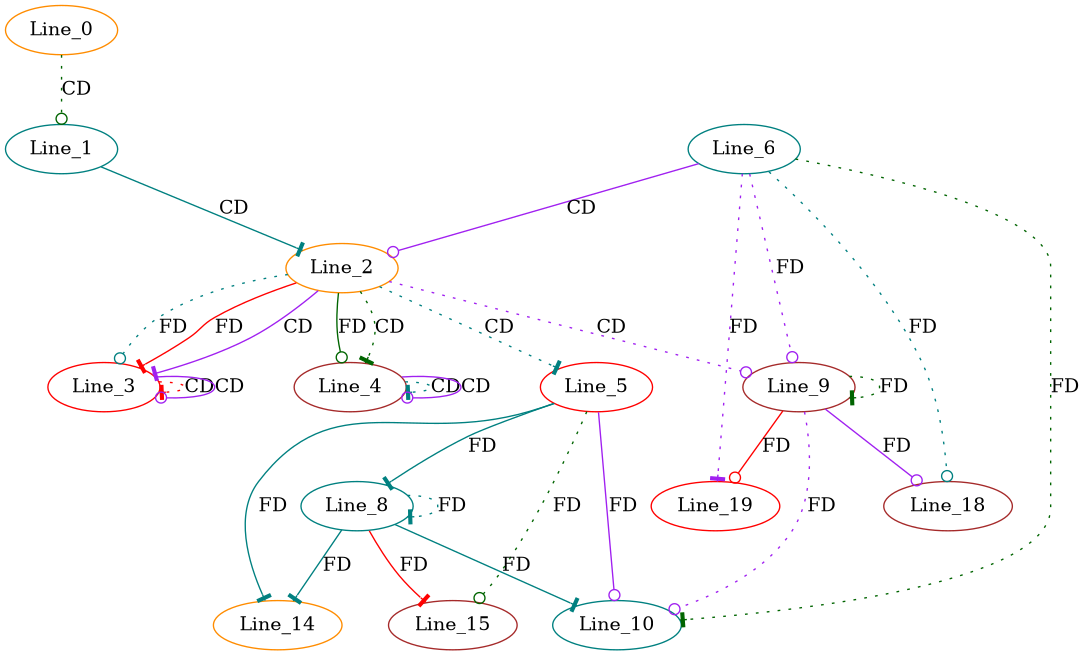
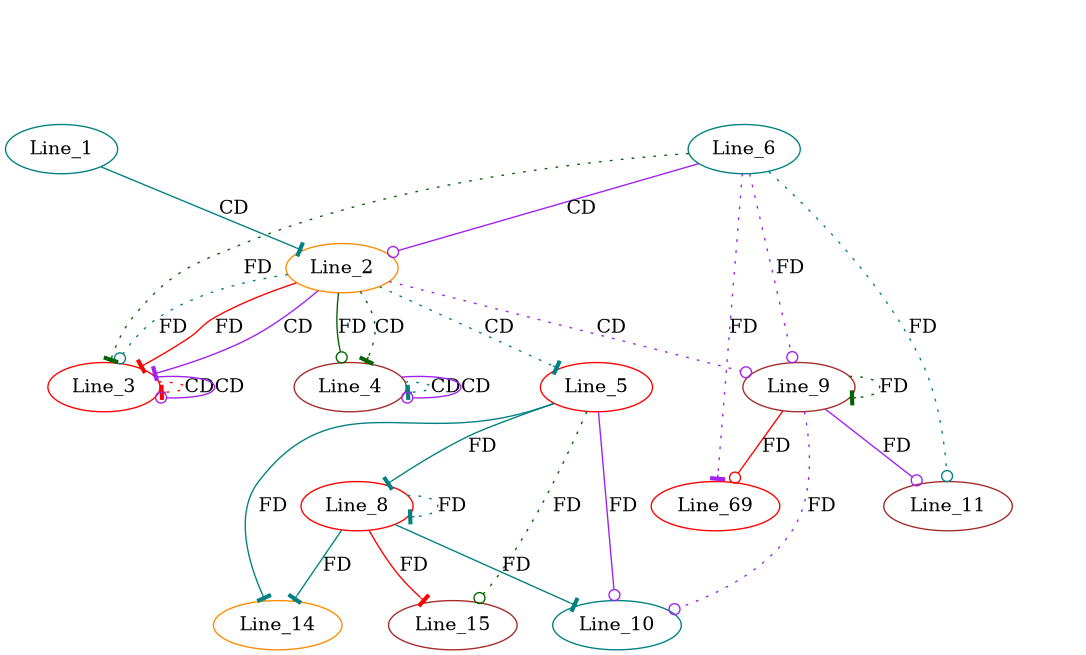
node "Line_0": removed
edge "Line_6" -> "Line_10": now "Line_6" -> "Line_3"
node "Line_8": color teal -> red
node "Line_19": label "Line_19" -> "Line_69"
node "Line_18": label "Line_18" -> "Line_11"
